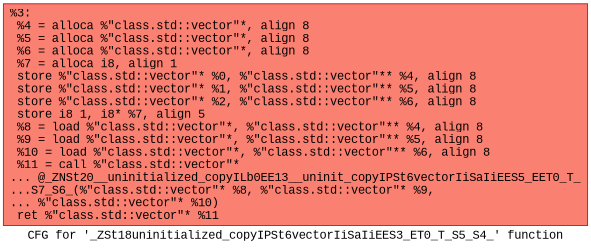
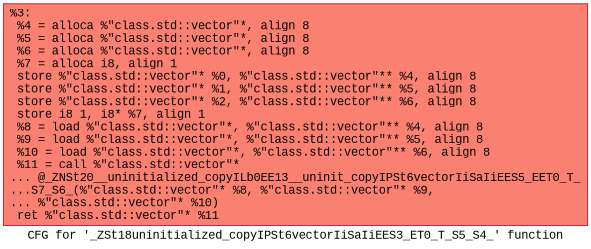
node "%3:": text "store i8 1, i8* %7, align 5" -> "store i8 1, i8* %7, align 1"
